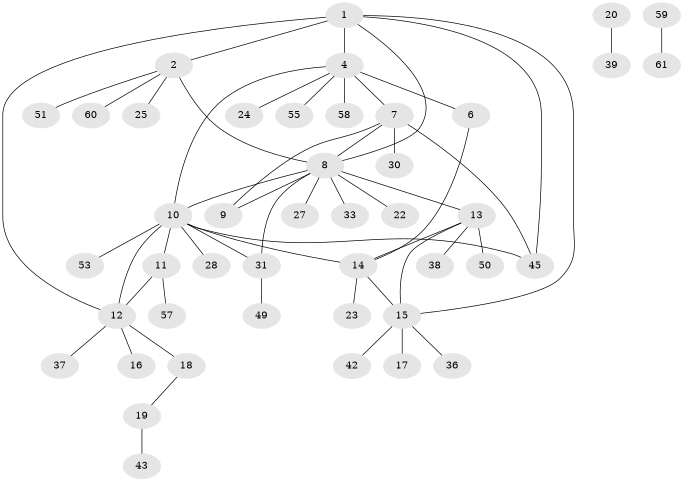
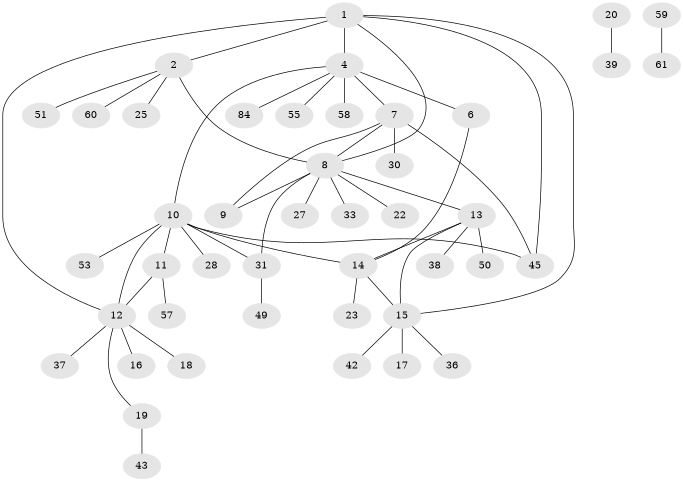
node "24": label "24" -> "84"
edge "8" -- "10": removed
edge "18" -- "19": now "12" -- "19"
